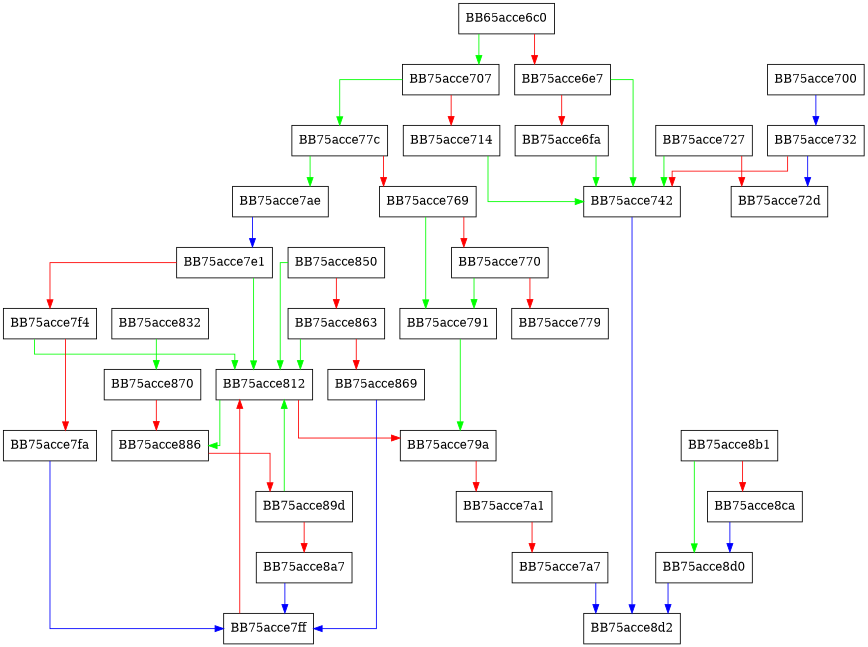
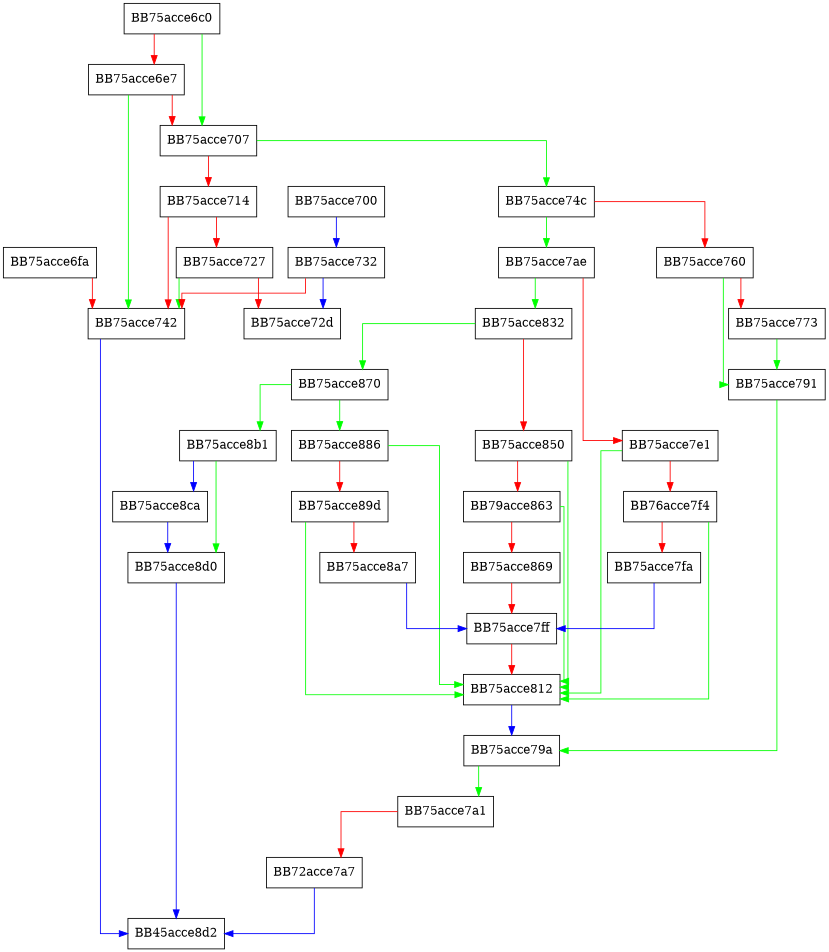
node "BB65acce6c0": label "BB65acce6c0" -> "BB75acce6c0"
edge "BB75acce6e7" -> "BB75acce6fa": now "BB75acce6e7" -> "BB75acce707"
node "BB75acce77c": label "BB75acce77c" -> "BB75acce74c"
edge "BB75acce6fa" -> "BB75acce742": color green -> red
node "BB75acce769": label "BB75acce769" -> "BB75acce760"
edge "BB75acce714" -> "BB75acce742": color green -> red
edge "BB75acce714" -> "BB75acce727": added
edge "BB75acce7ae" -> "BB75acce7e1": color blue -> red
node "BB75acce770": label "BB75acce770" -> "BB75acce773"
edge "BB75acce7ae" -> "BB75acce832": added
node "BB75acce7f4": label "BB75acce7f4" -> "BB76acce7f4"
node "BB75acce863": label "BB75acce863" -> "BB79acce863"
node "BB75acce779": removed
edge "BB75acce832" -> "BB75acce850": added
edge "BB75acce870" -> "BB75acce8b1": added
edge "BB75acce870" -> "BB75acce886": color red -> green
edge "BB75acce812" -> "BB75acce886": reversed
edge "BB75acce812" -> "BB75acce79a": color red -> blue
edge "BB75acce79a" -> "BB75acce7a1": color red -> green
edge "BB75acce8b1" -> "BB75acce8ca": color red -> blue
edge "BB75acce869" -> "BB75acce7ff": color blue -> red
node "BB75acce7a7": label "BB75acce7a7" -> "BB72acce7a7"
node "BB75acce8d2": label "BB75acce8d2" -> "BB45acce8d2"
